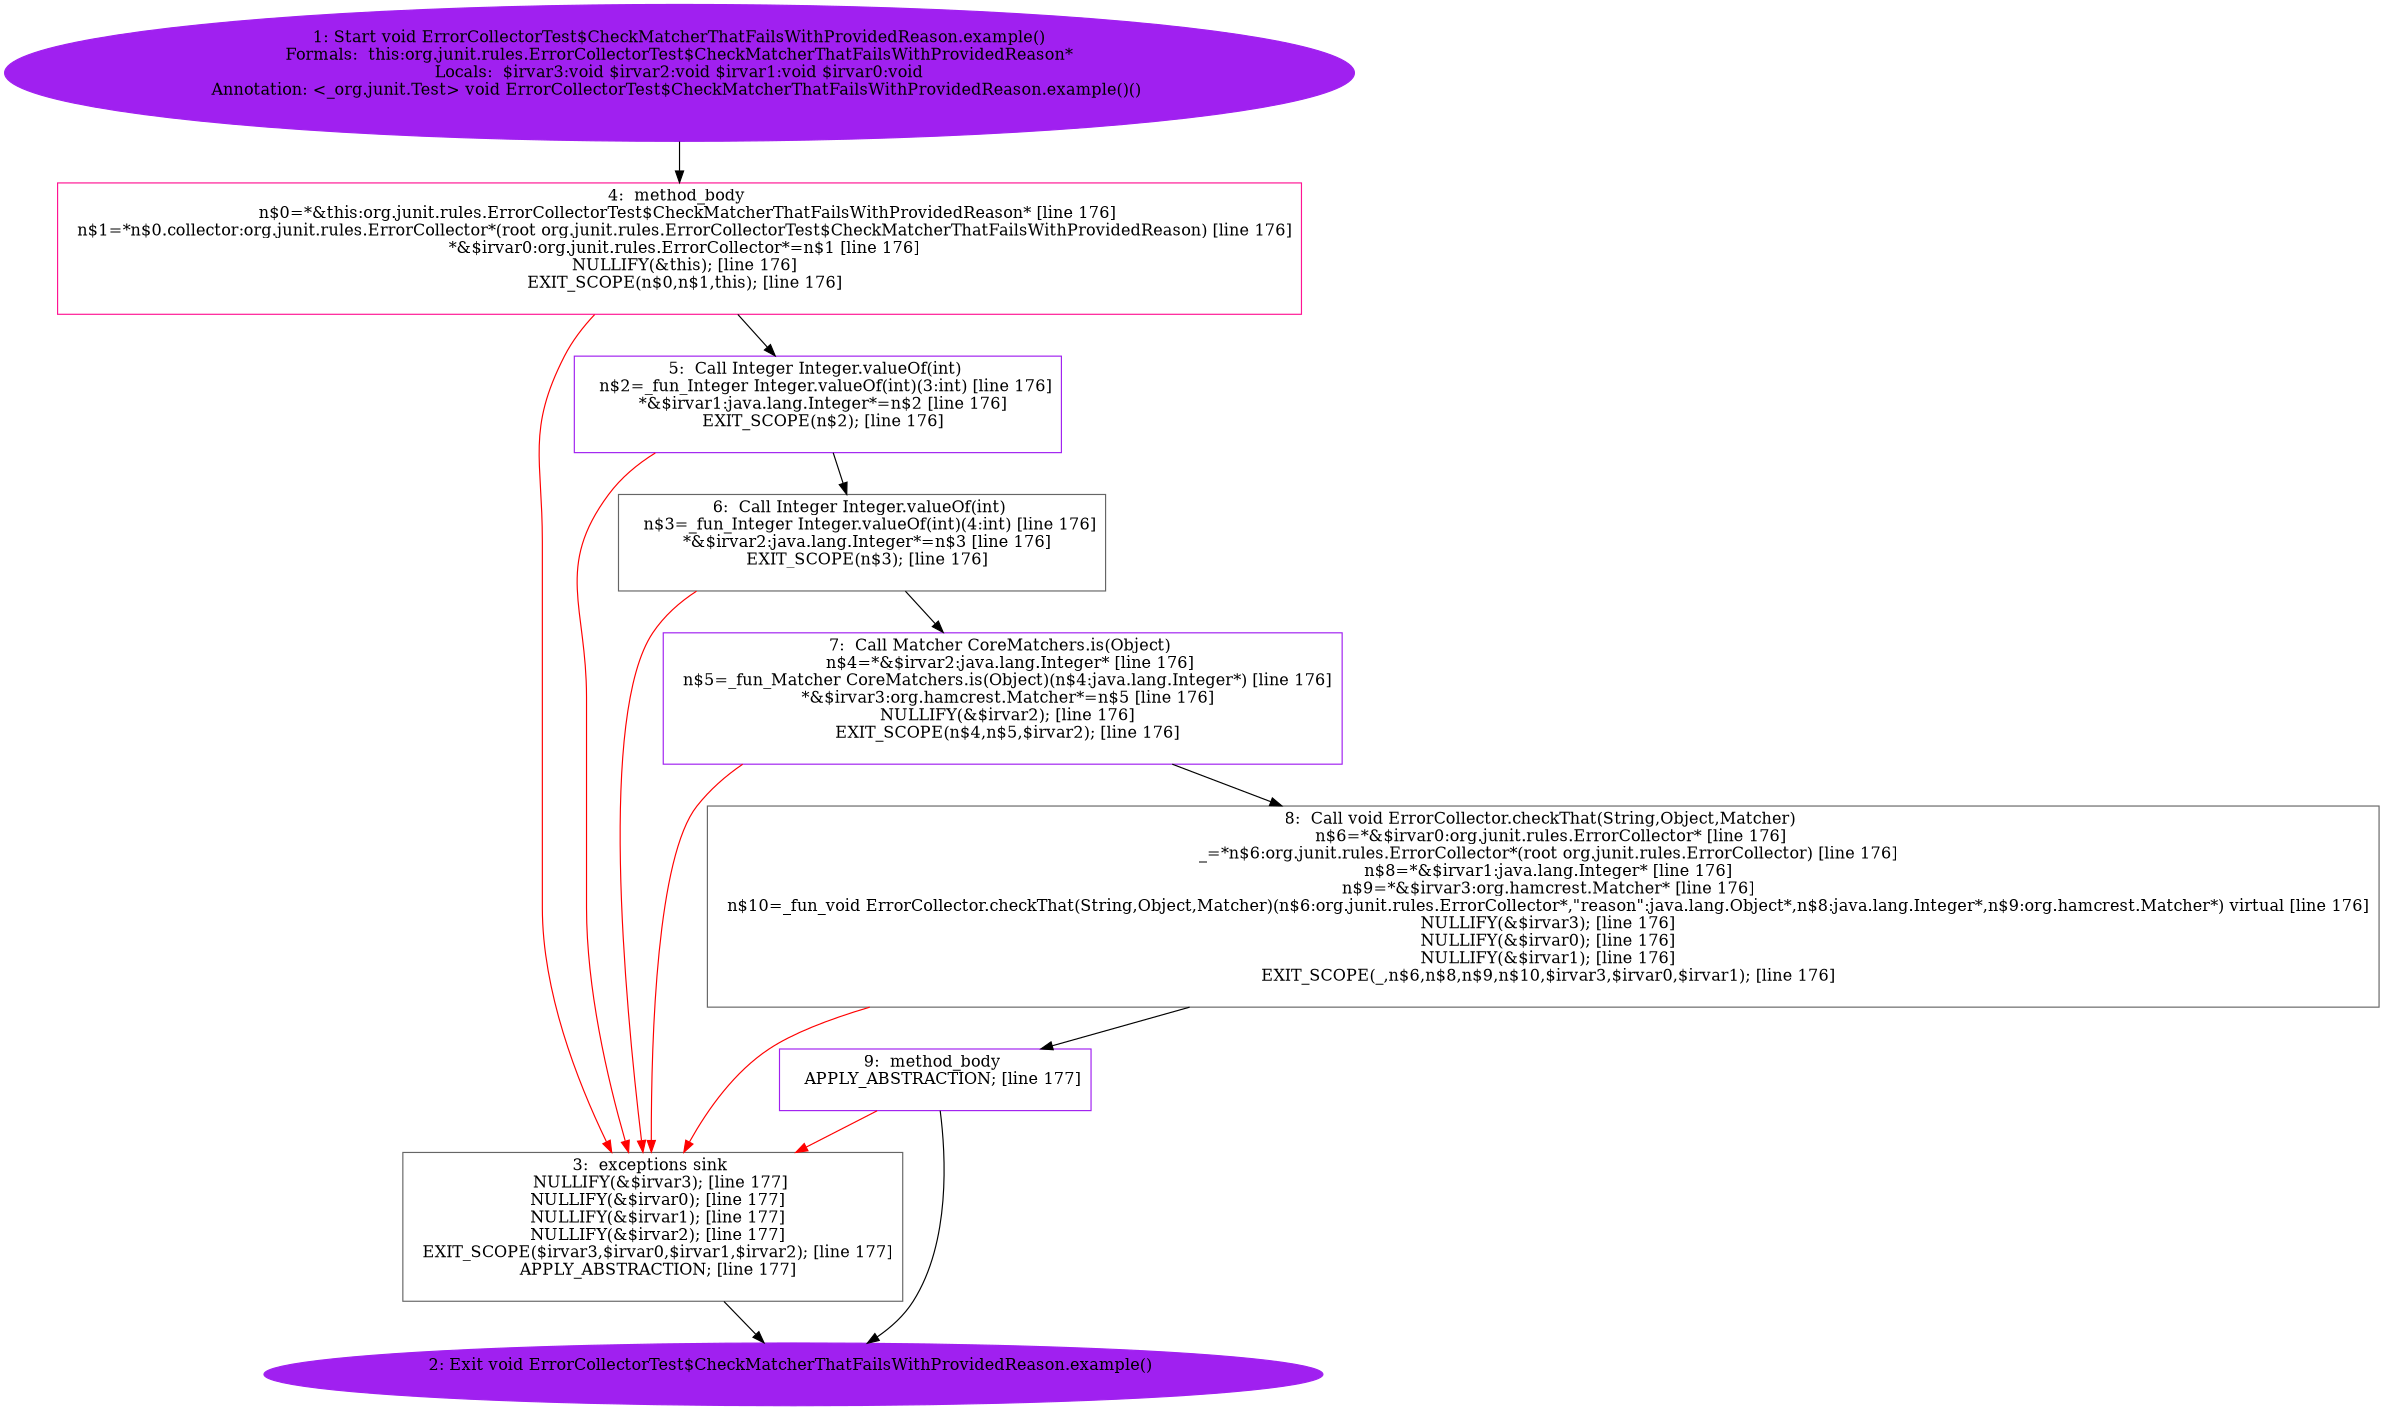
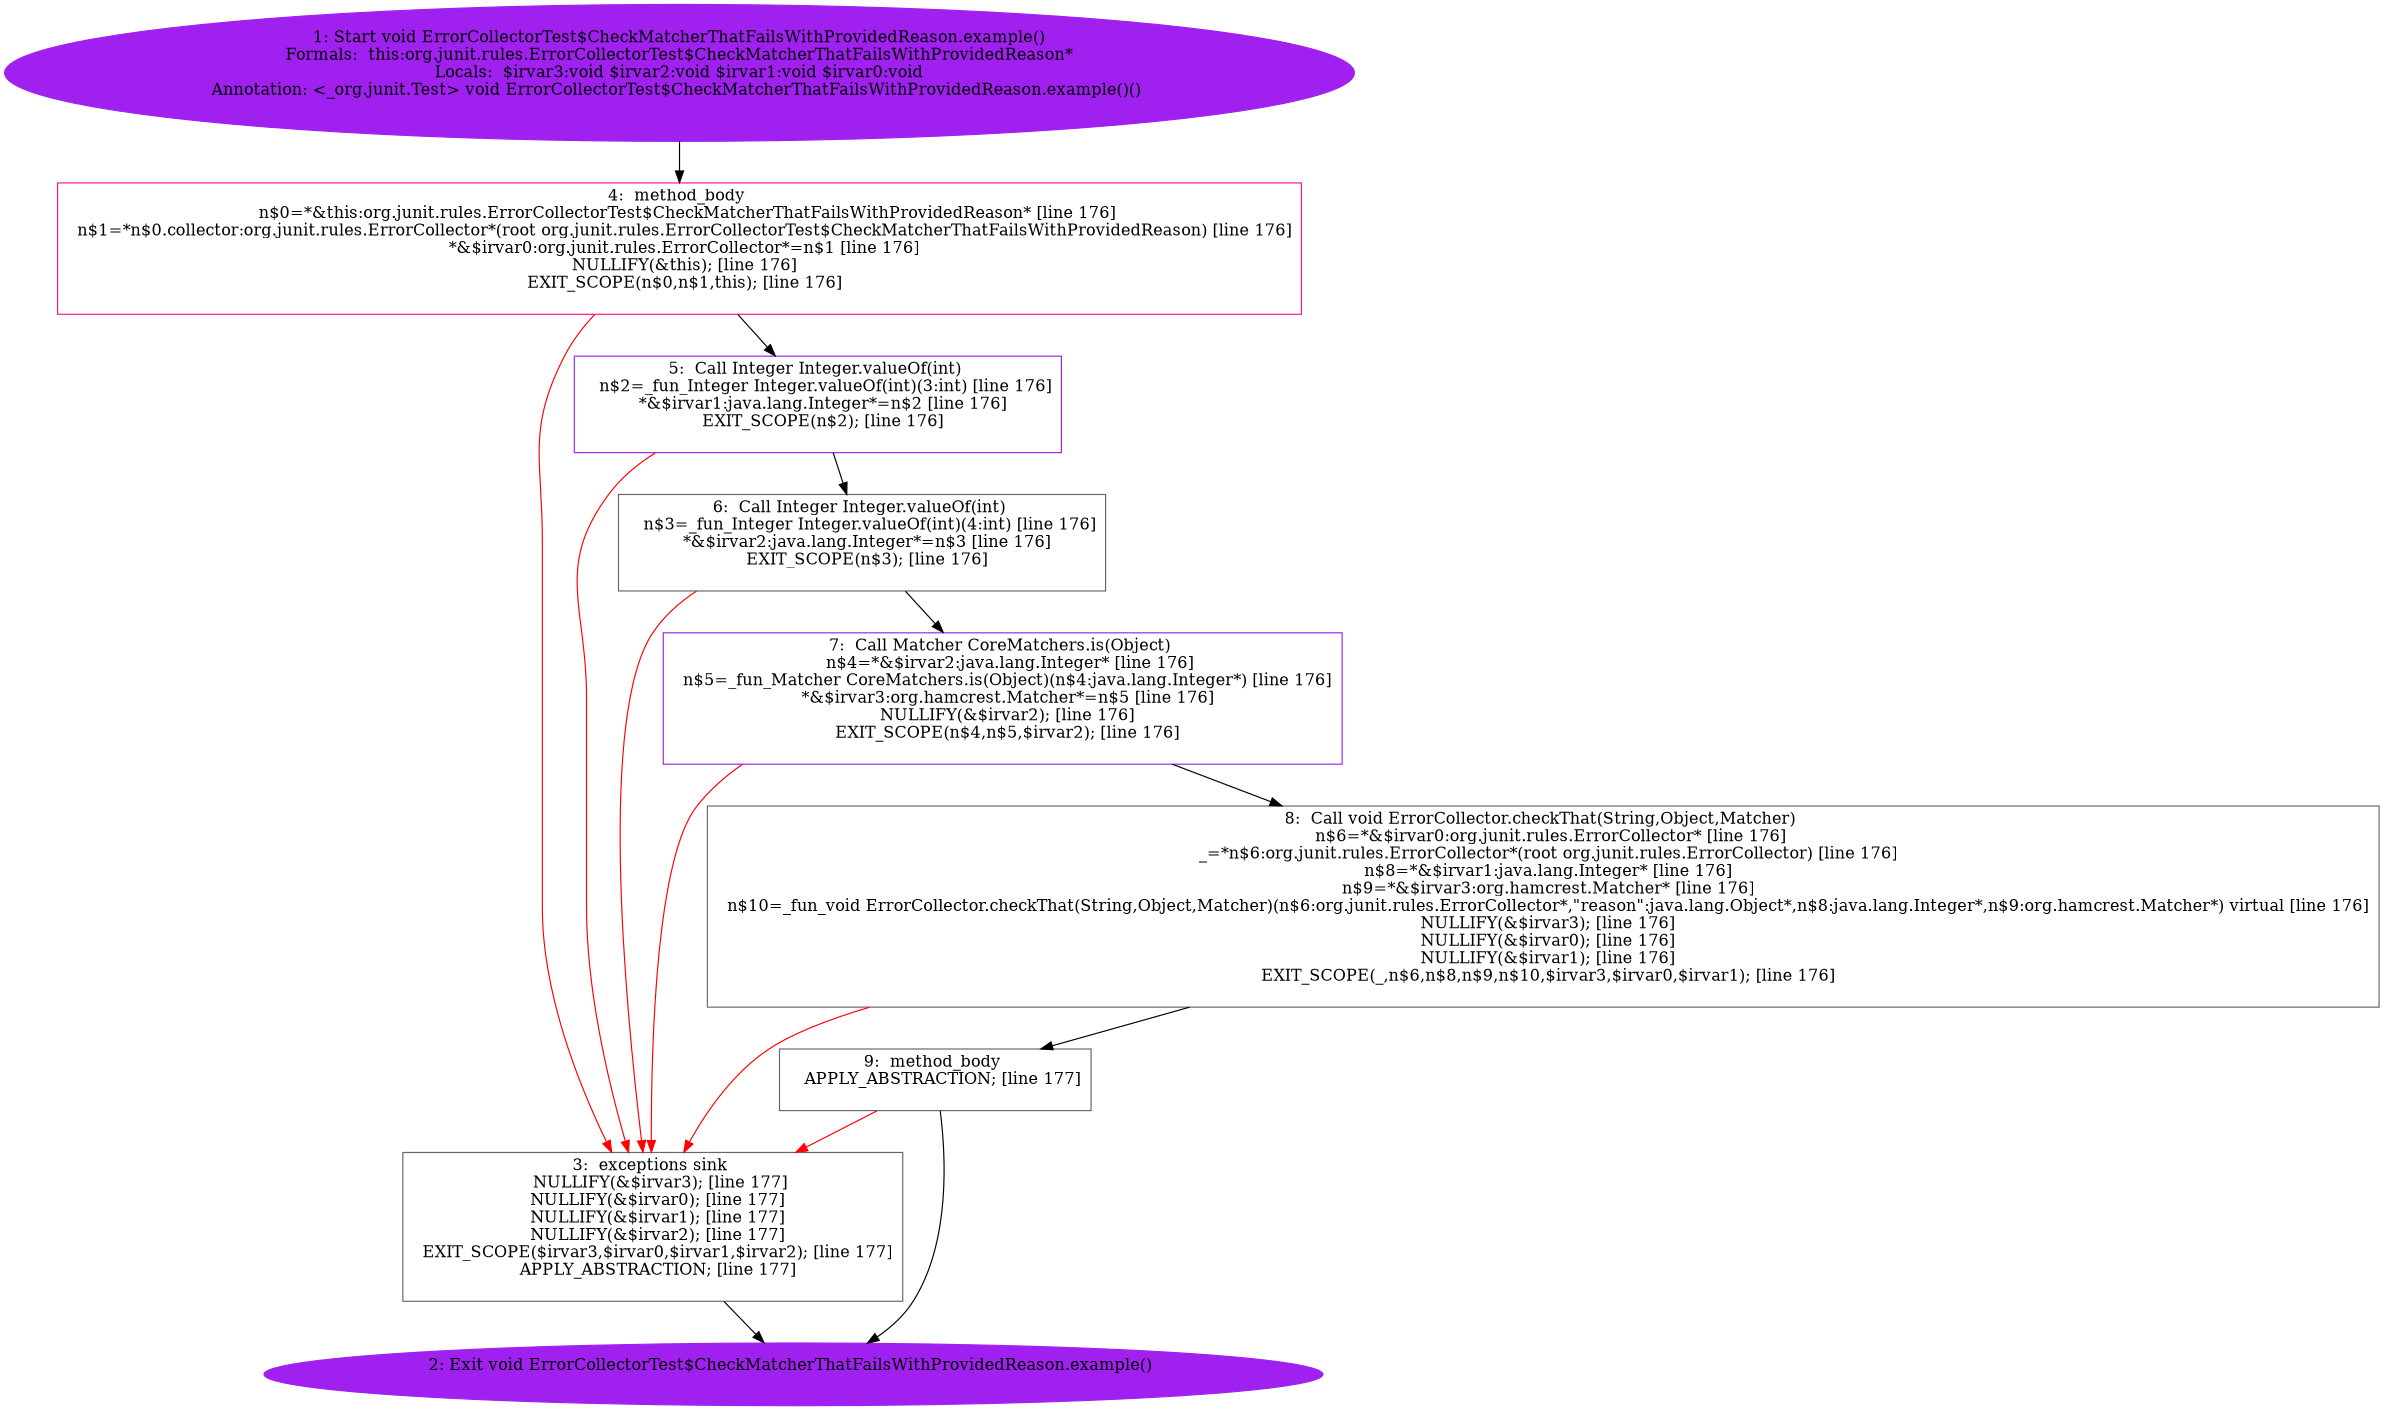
node "9:  method_body APPLY_ABSTRACTION; [line 177]": color purple -> gray40
